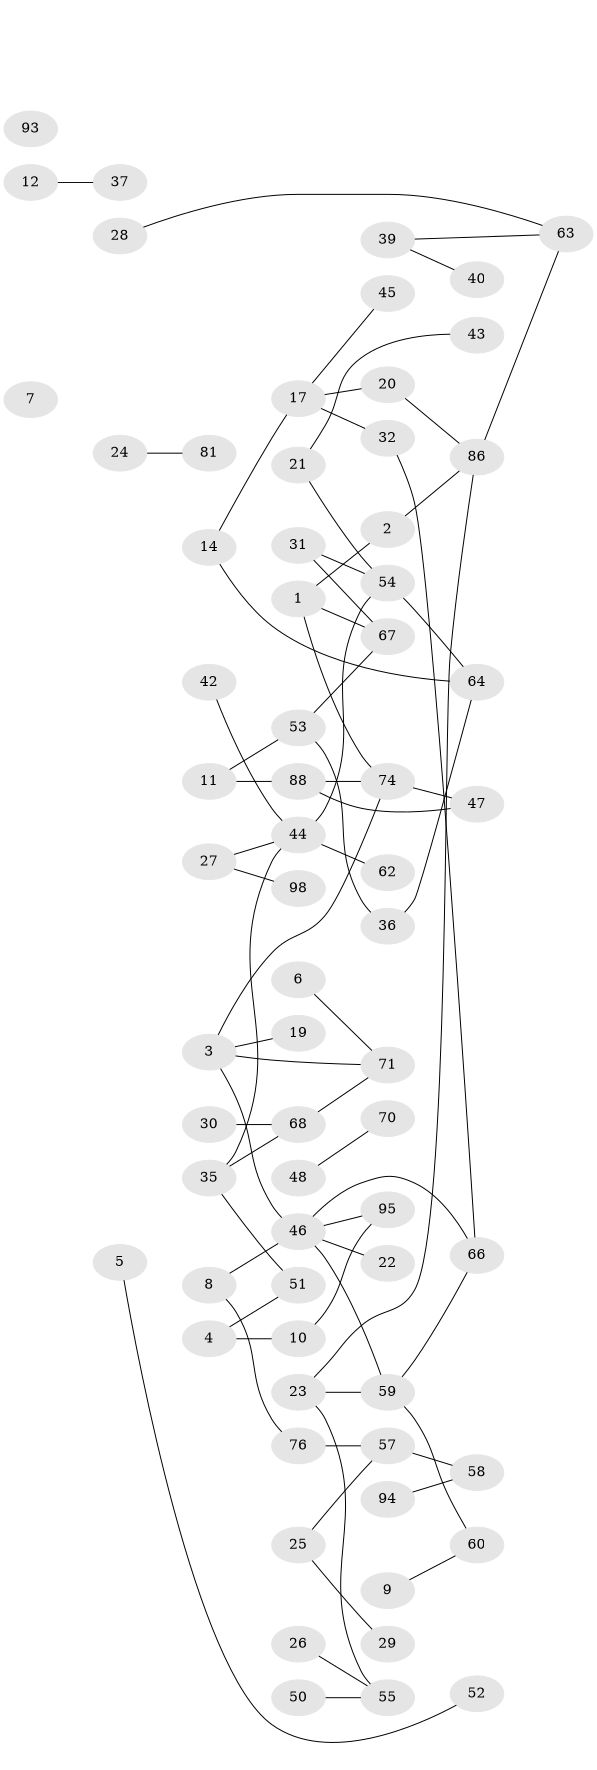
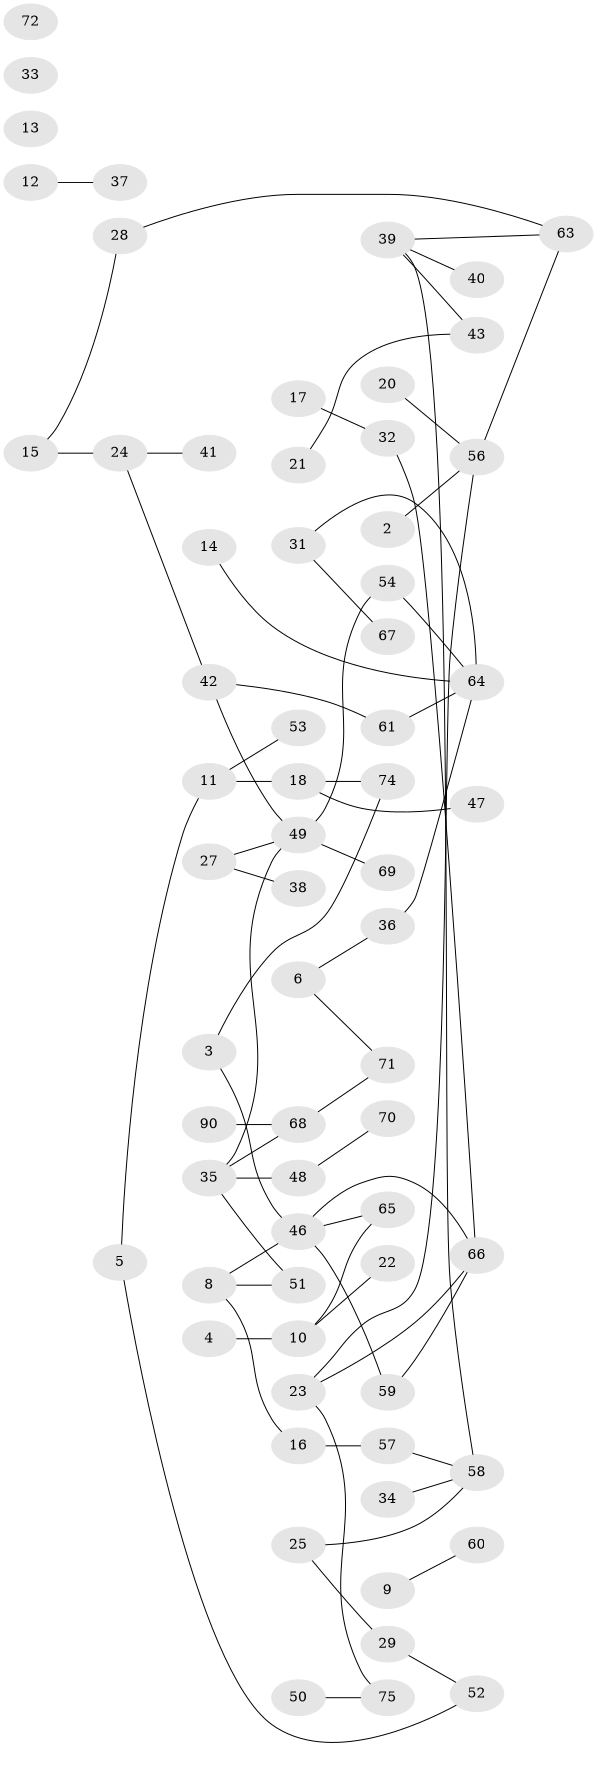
node "72": added
node "33": added
node "93": label "93" -> "13"
edge "39" -- "43": added
node "45": removed
edge "20" -- "17": removed
node "7": removed
node "15": added
node "81": label "81" -> "41"
node "86": label "86" -> "56"
edge "17" -- "14": removed
edge "21" -- "54": removed
edge "31" -- "54": now "31" -- "64"
edge "24" -- "42": added
node "1": removed
edge "67" -- "53": removed
node "61": added
node "88": label "88" -> "18"
edge "74" -- "47": removed
edge "53" -- "36": now "6" -- "36"
node "44": label "44" -> "49"
node "62": label "62" -> "69"
node "98": label "98" -> "38"
edge "11" -- "5": added
node "19": removed
edge "3" -- "71": removed
edge "39" -- "58": added
node "30": label "30" -> "90"
edge "35" -- "48": added
node "95": label "95" -> "65"
edge "46" -- "22": now "10" -- "22"
edge "51" -- "4": now "51" -- "8"
edge "23" -- "59": now "23" -- "66"
node "76": label "76" -> "16"
edge "59" -- "60": removed
edge "57" -- "25": now "58" -- "25"
node "94": label "94" -> "34"
node "26": removed
edge "29" -- "52": added
node "55": label "55" -> "75"
